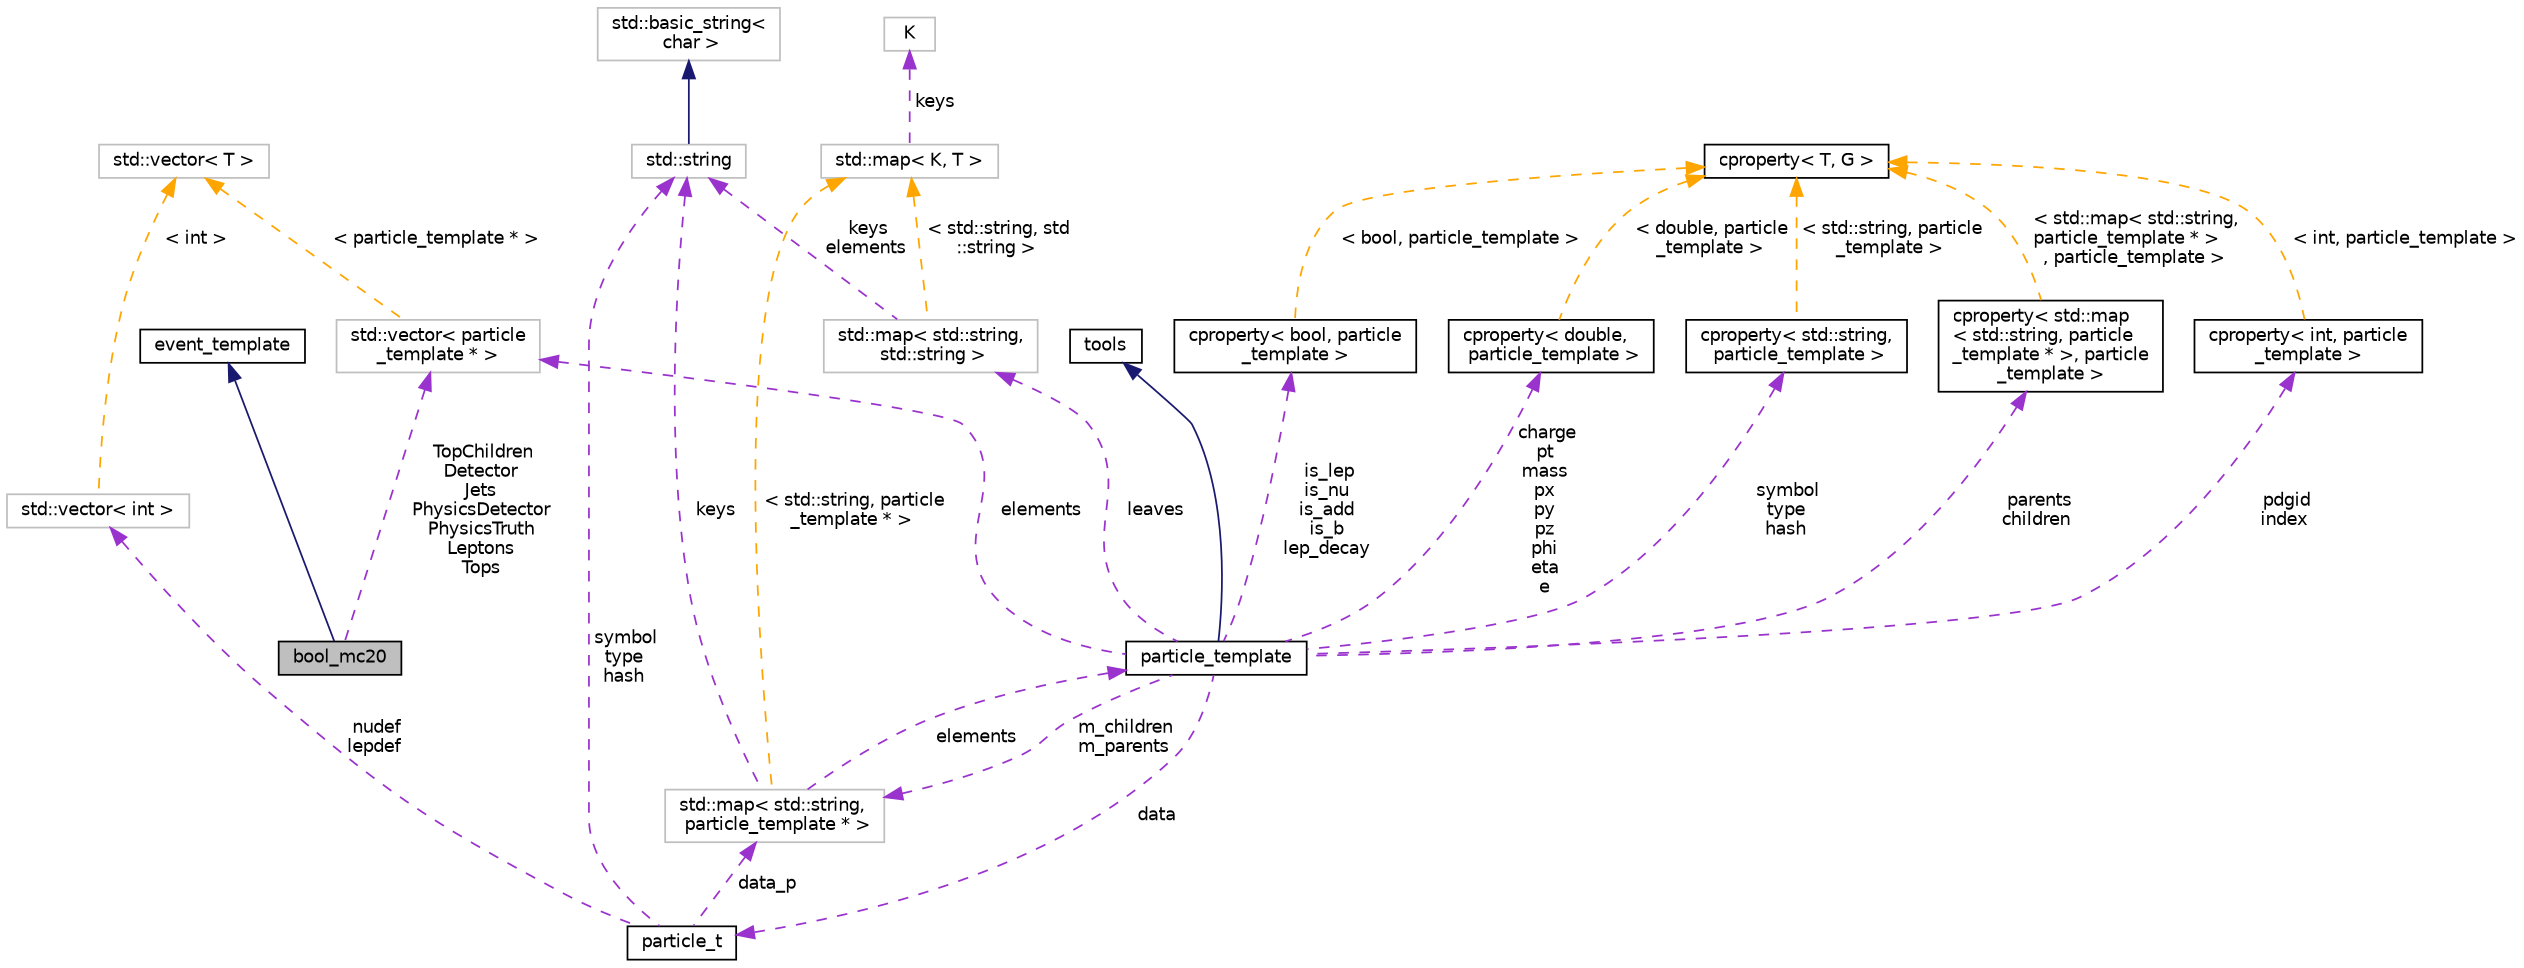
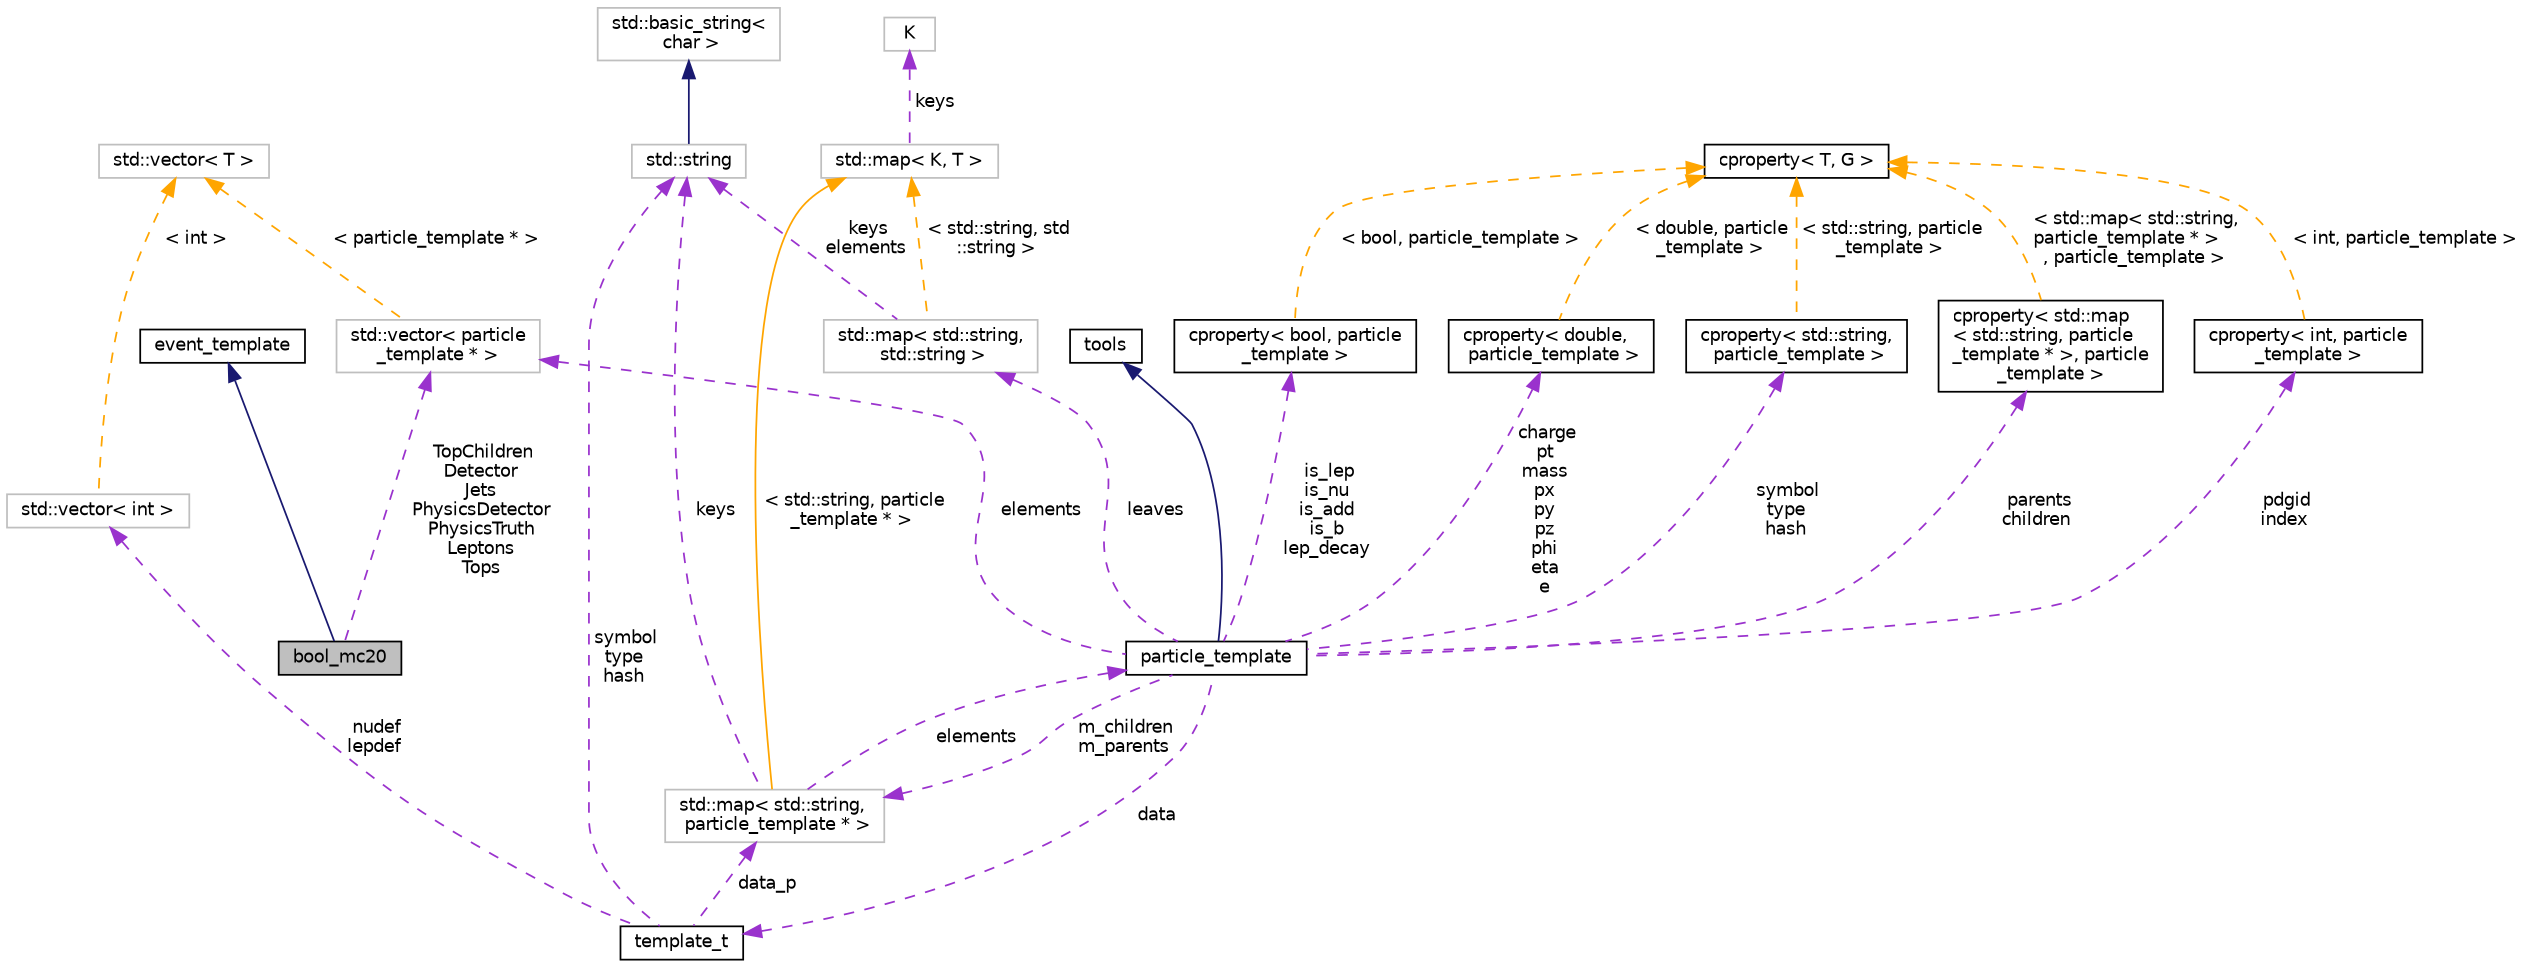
edge "std::map< std::string, particle_template * >" -> "std::map< K, T >": style dashed -> solid
node "particle_t": label "particle_t" -> "template_t"
